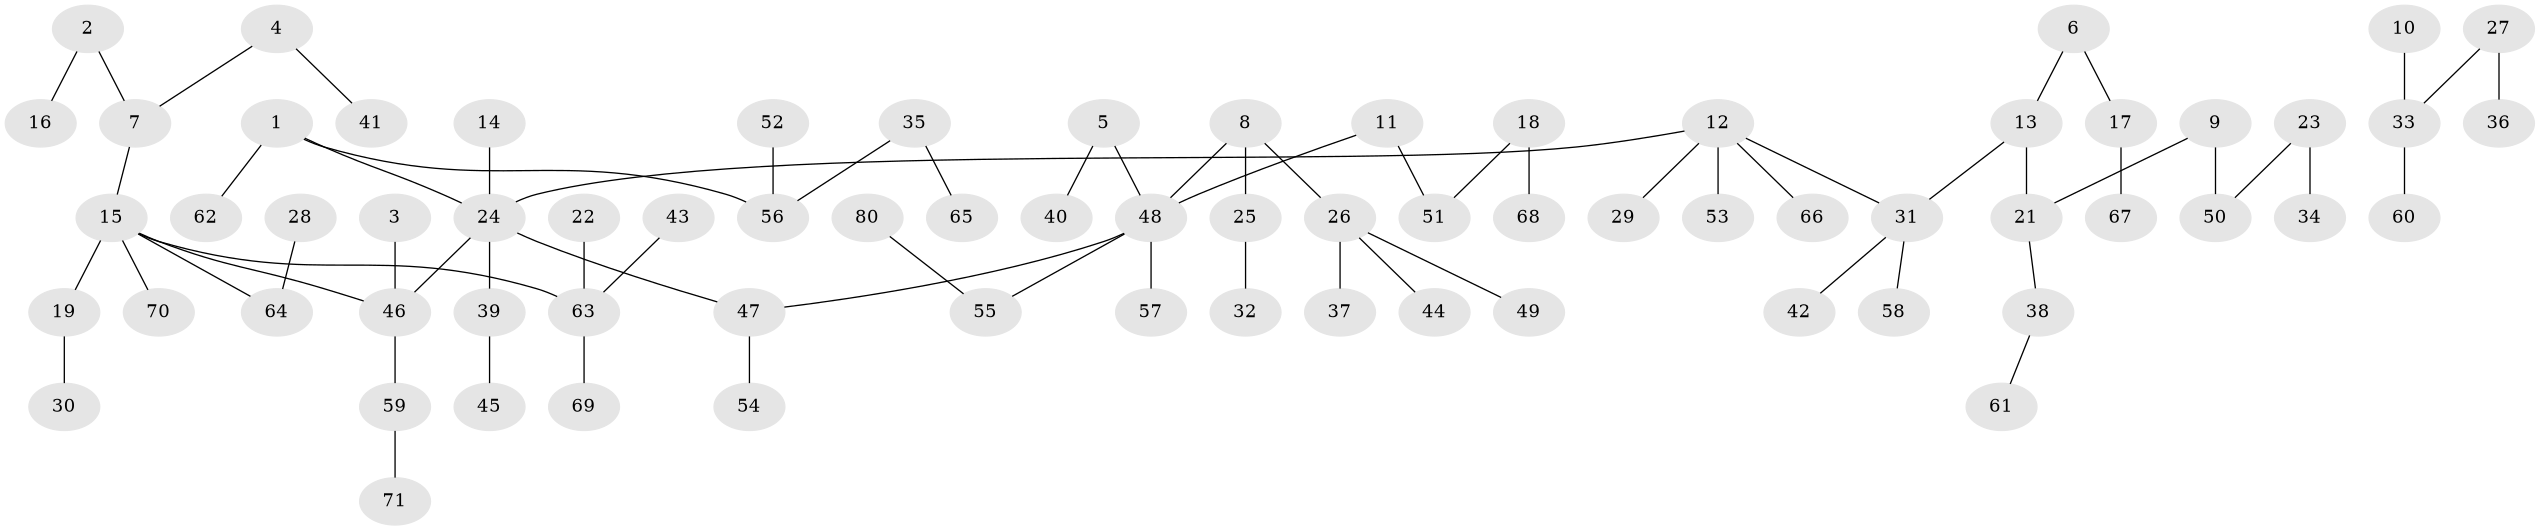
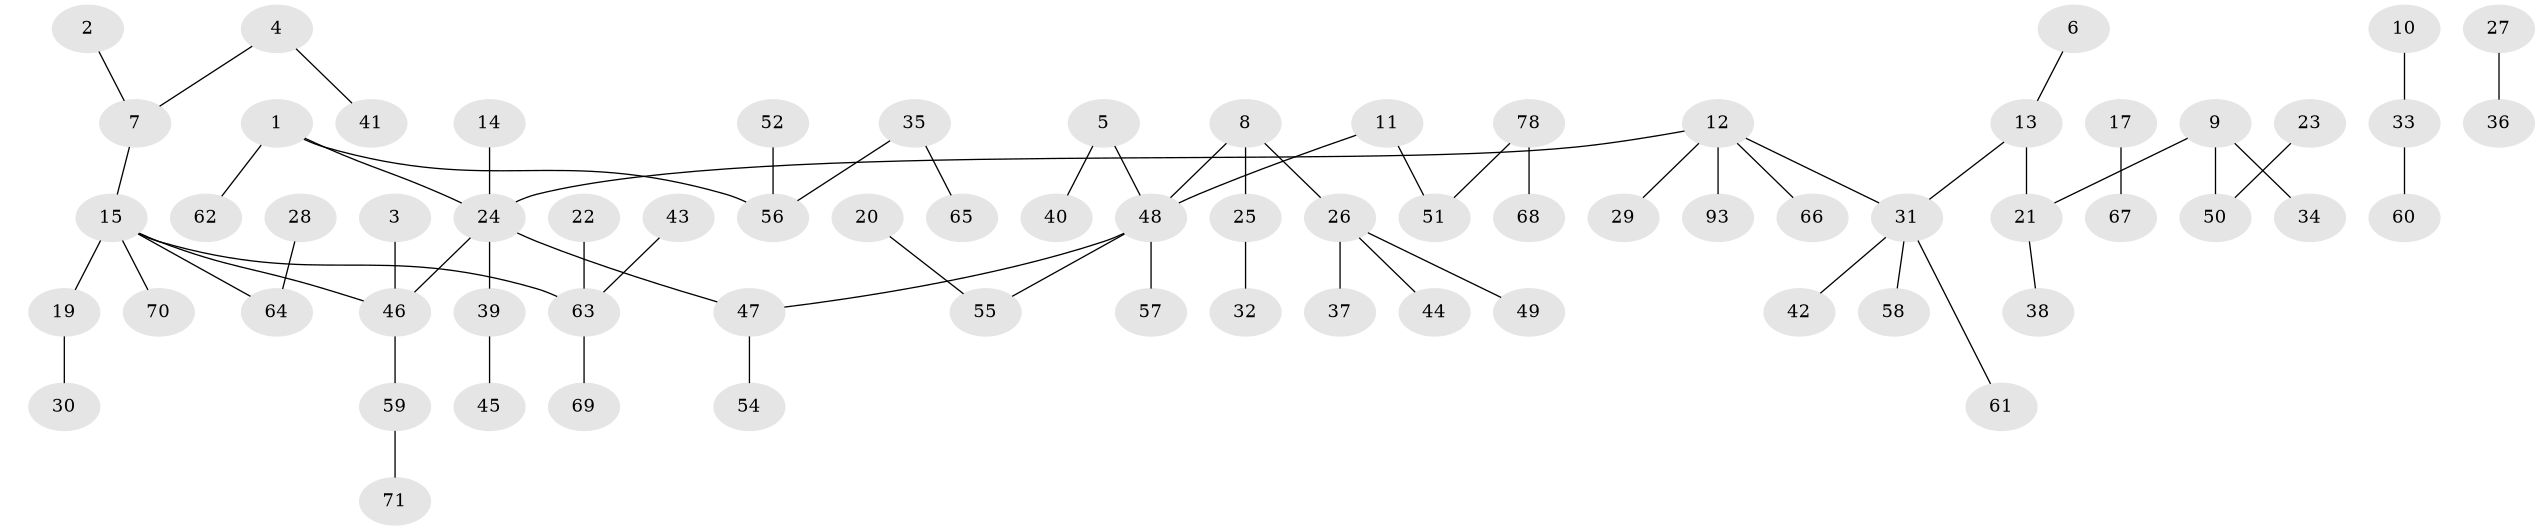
edge "6" -- "17": removed
edge "27" -- "33": removed
node "16": removed
node "18": label "18" -> "78"
edge "23" -- "34": now "9" -- "34"
node "80": label "80" -> "20"
node "53": label "53" -> "93"
edge "38" -- "61": now "31" -- "61"
